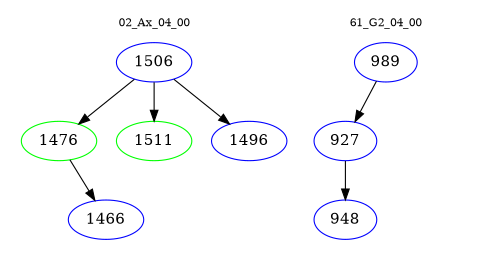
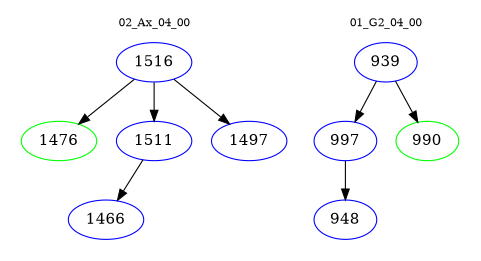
cluster "61_G2_04_00": label "61_G2_04_00" -> "01_G2_04_00"
node "1506": label "1506" -> "1516"
node "989": label "989" -> "939"
node "1511": color green -> blue
node "1496": label "1496" -> "1497"
node "927": label "927" -> "997"
node "990": added
edge "1476" -> "1466": now "1511" -> "1466"
